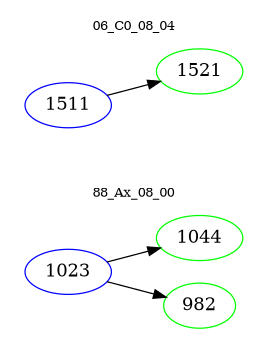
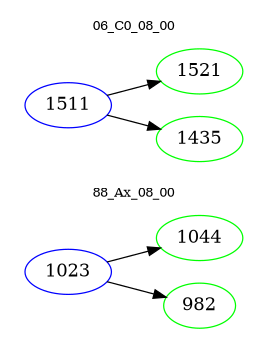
cluster "06_C0_08_04": label "06_C0_08_04" -> "06_C0_08_00"
node "1435": added
